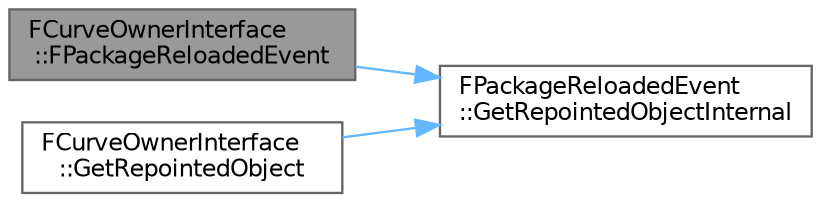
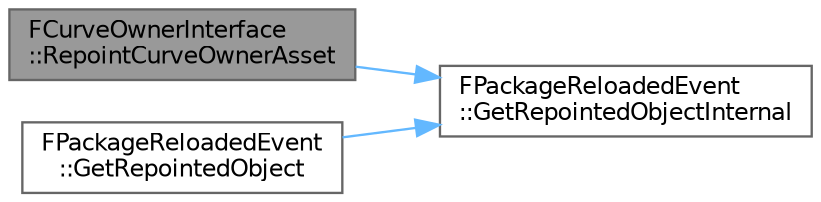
node "FCurveOwnerInterface ::FPackageReloadedEvent": label "FCurveOwnerInterface ::FPackageReloadedEvent" -> "FCurveOwnerInterface ::RepointCurveOwnerAsset"
node "FCurveOwnerInterface ::GetRepointedObject": label "FCurveOwnerInterface ::GetRepointedObject" -> "FPackageReloadedEvent ::GetRepointedObject"
